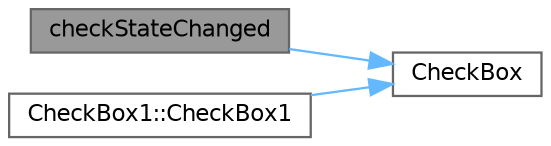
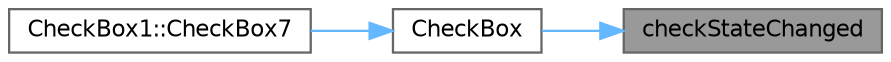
edge "checkStateChanged" -> "CheckBox": reversed
node "CheckBox1::CheckBox1": label "CheckBox1::CheckBox1" -> "CheckBox1::CheckBox7"
